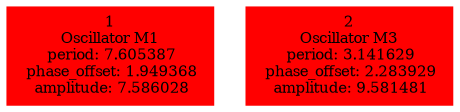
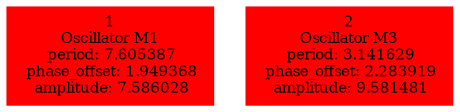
node "2": text "phase_offset: 2.283929" -> "phase_offset: 2.283919"
